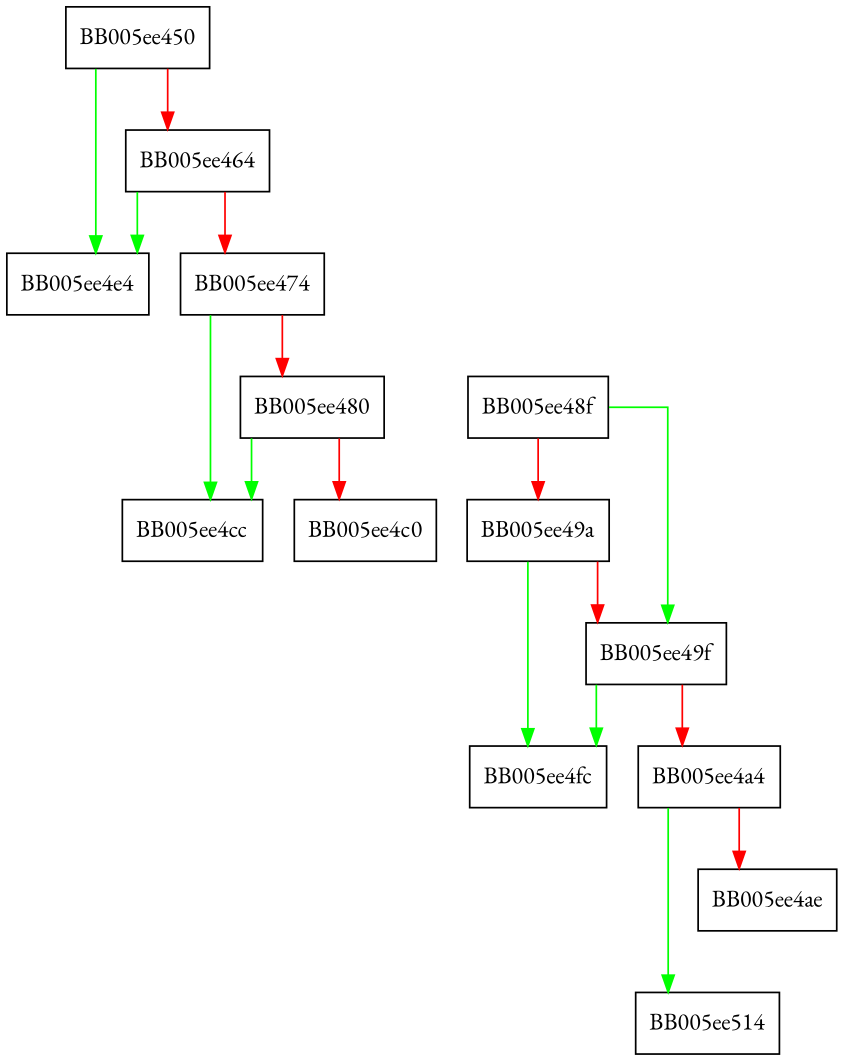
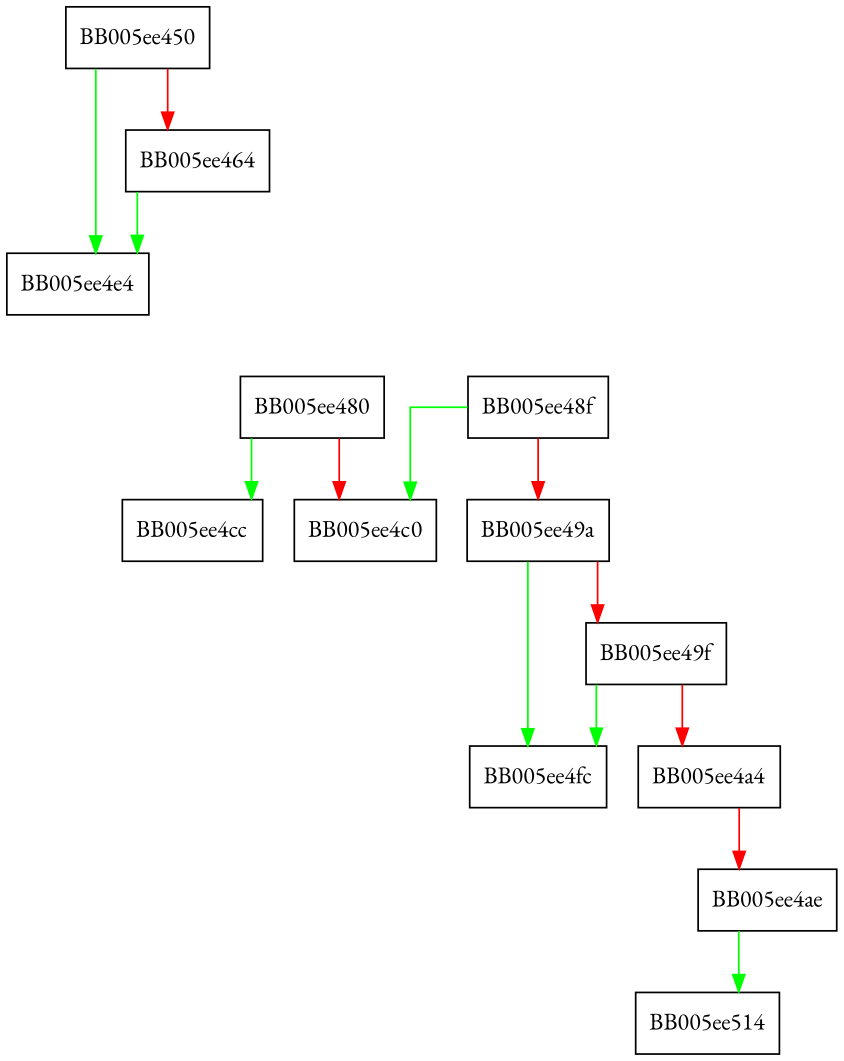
node "BB005ee474": removed
edge "BB005ee48f" -> "BB005ee49f": now "BB005ee48f" -> "BB005ee4c0"
edge "BB005ee4a4" -> "BB005ee514": now "BB005ee4ae" -> "BB005ee514"
